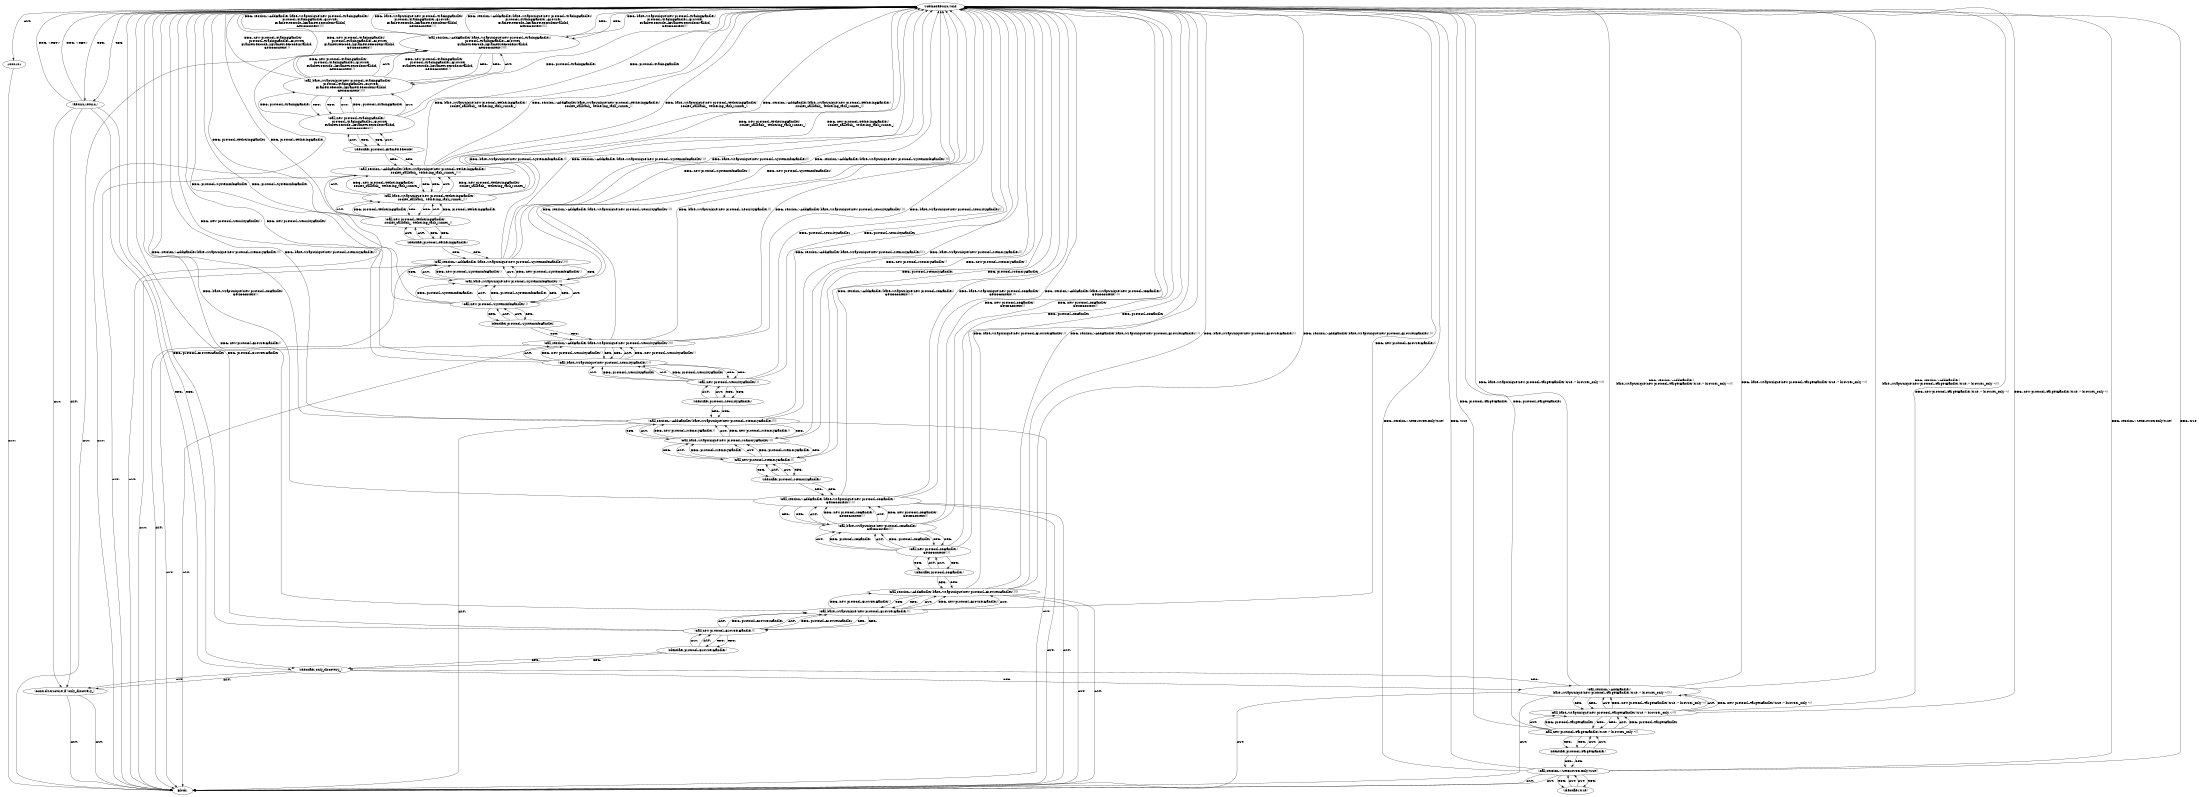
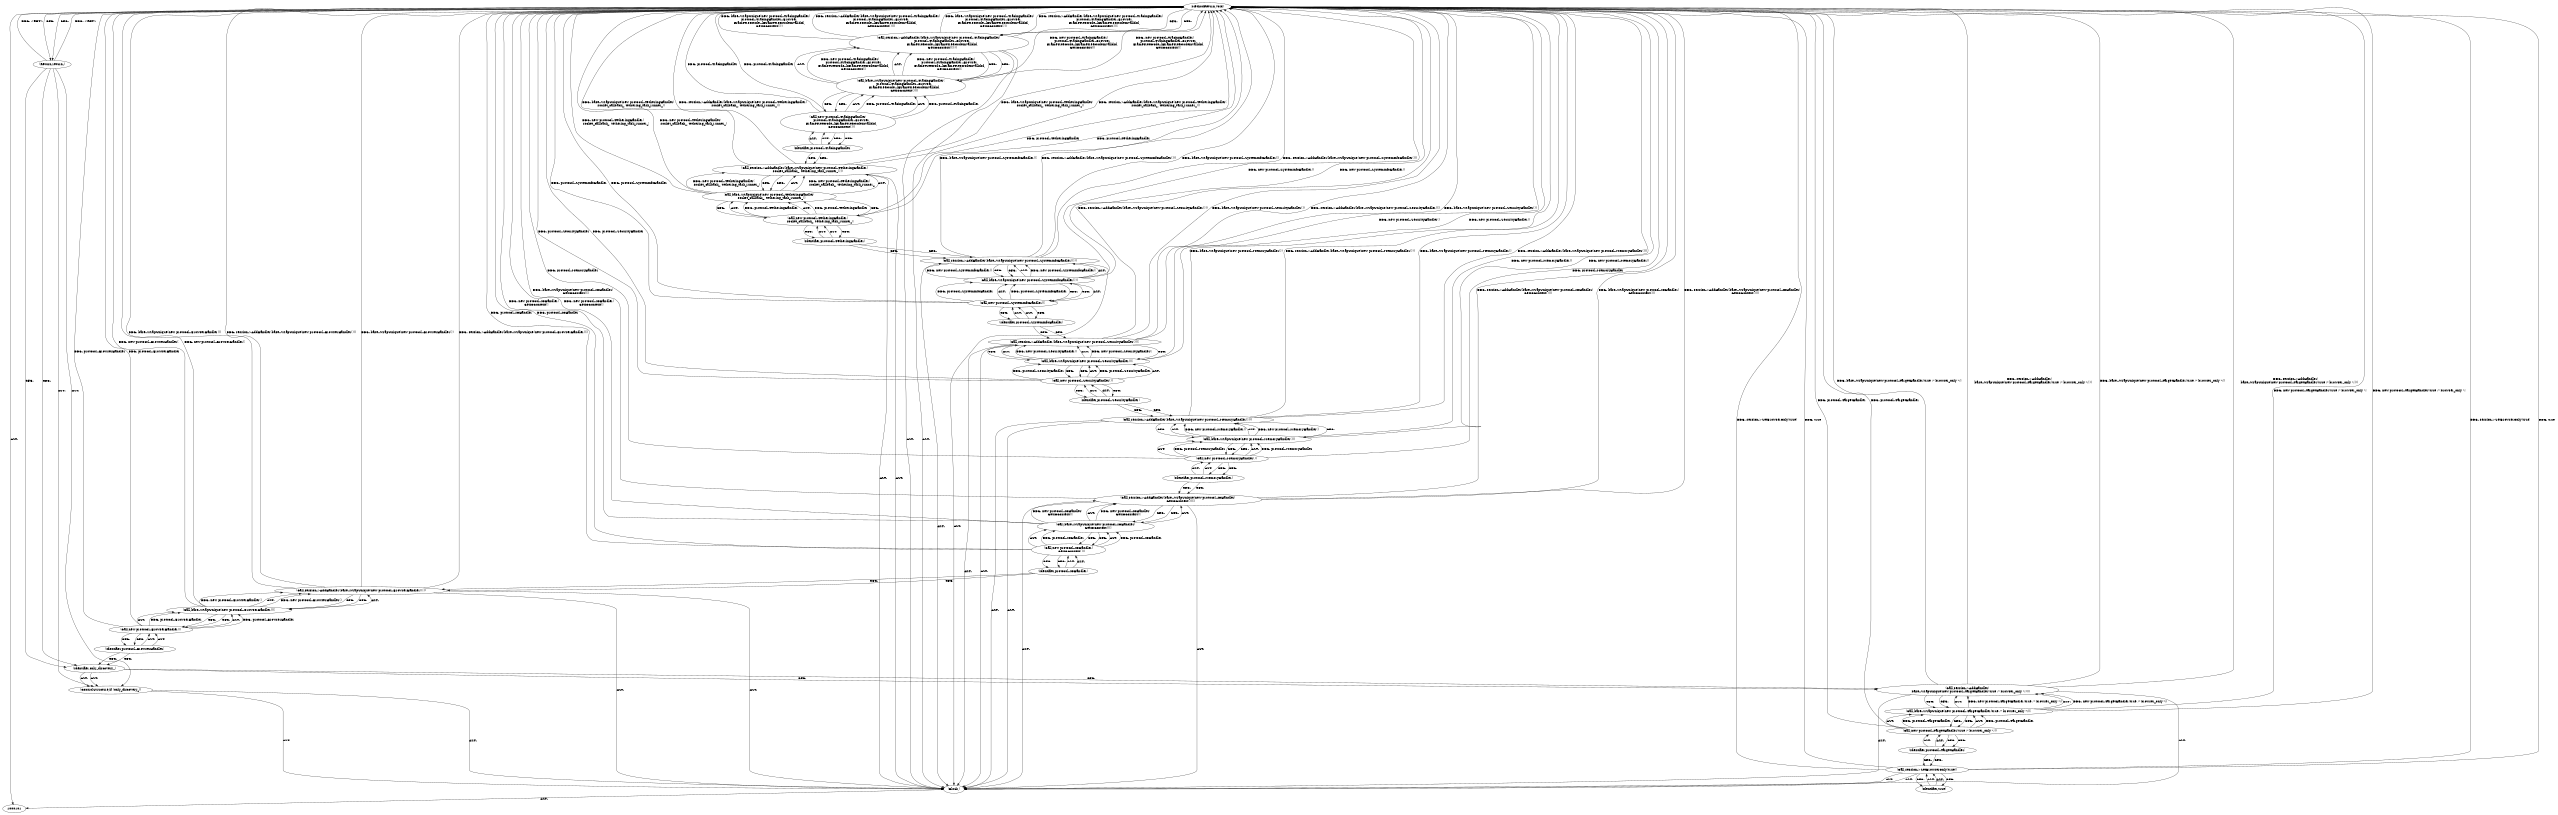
node "(Identifier,protocol::FrameTreeNode)": label "(Identifier,protocol::FrameTreeNode)" -> "(Identifier,protocol::TracingHandler)"
edge "1000101" -> "(Block,)": reversed
